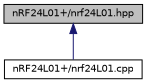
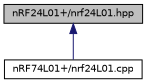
node "nRF24L01+/nrf24L01.cpp": label "nRF24L01+/nrf24L01.cpp" -> "nRF74L01+/nrf24L01.cpp"
